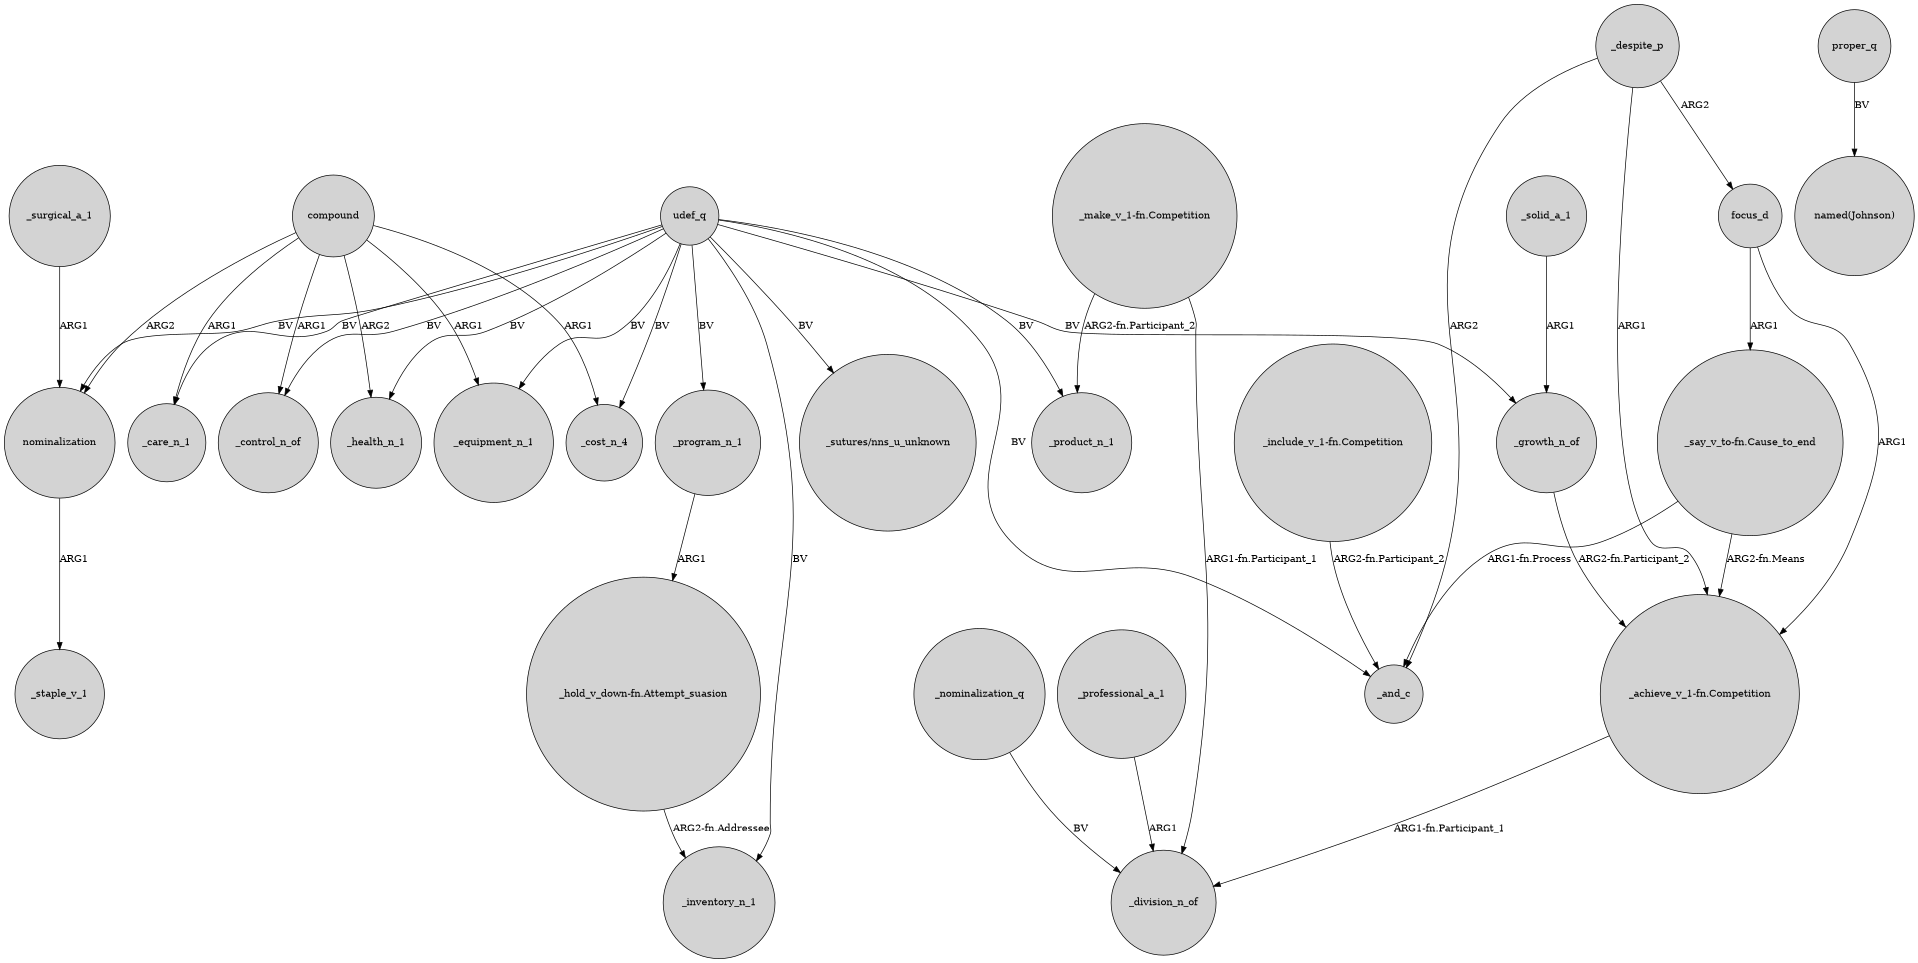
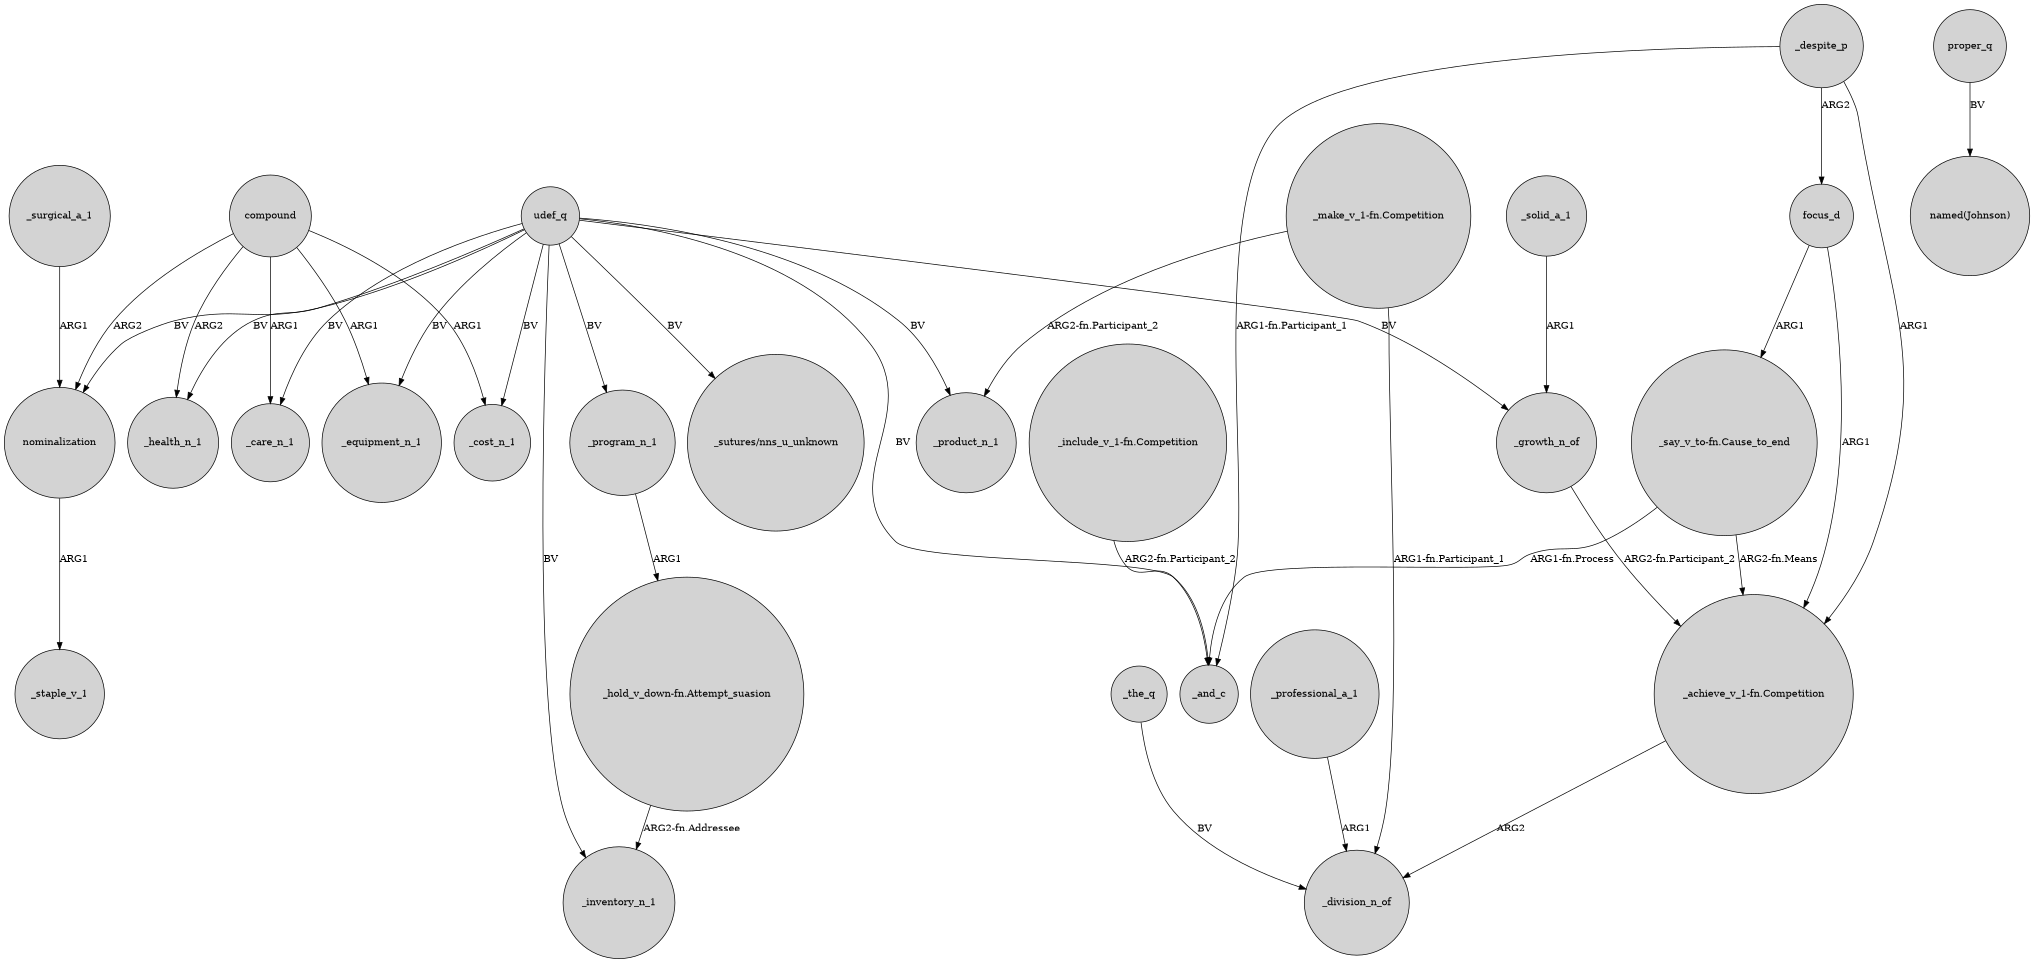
edge "_despite_p" -> "_and_c": label "ARG2" -> "ARG1-fn.Participant_1"
node "_control_n_of": removed
node "_cost_n_4": label "_cost_n_4" -> "_cost_n_1"
node "_nominalization_q": label "_nominalization_q" -> "_the_q"
edge "_achieve_v_1-fn.Competition" -> "_division_n_of": label "ARG1-fn.Participant_1" -> "ARG2"
